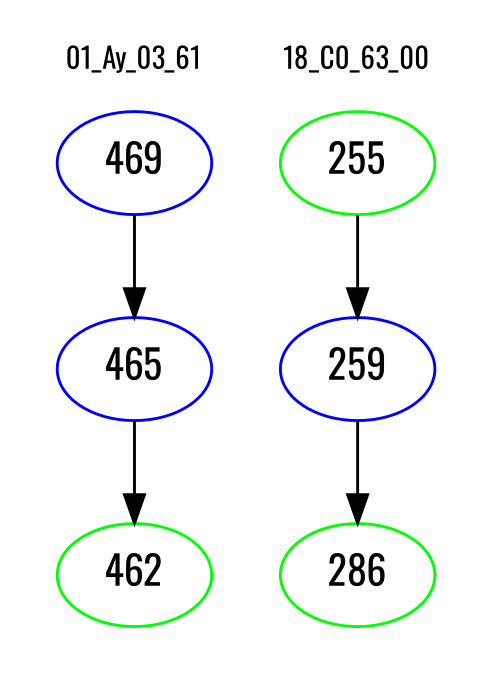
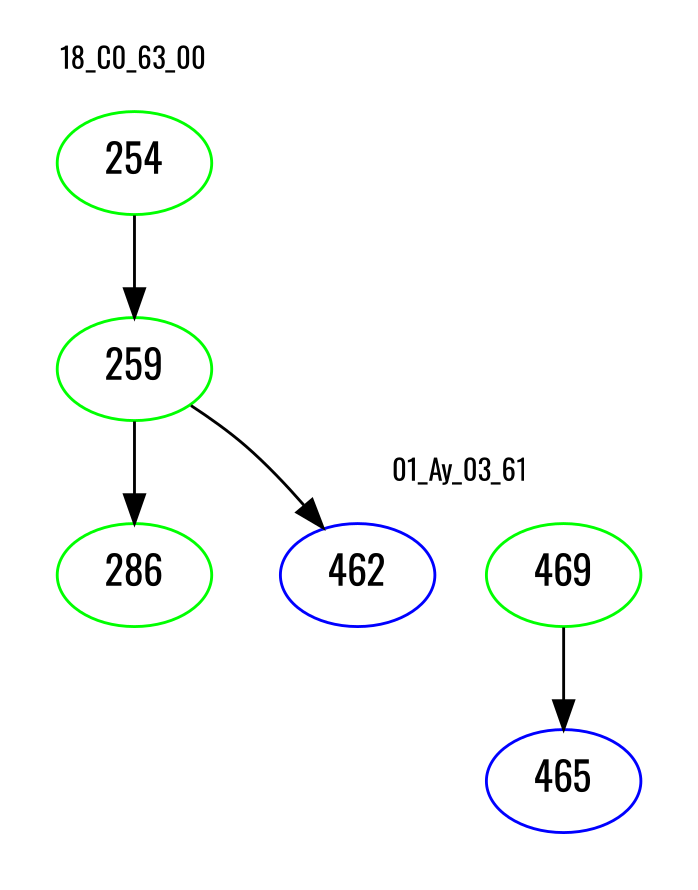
node "469": color blue -> green
node "255": label "255" -> "254"
node "259": color blue -> green
edge "465" -> "462": now "259" -> "462"
node "462": color green -> blue
